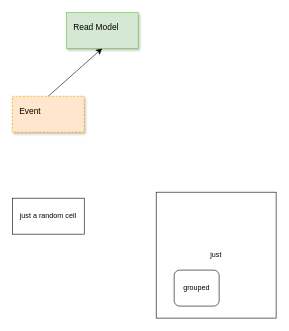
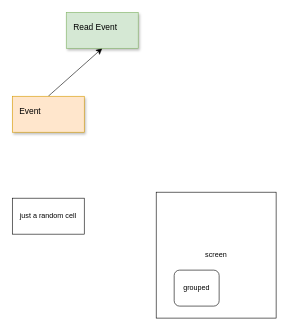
node "Read Model": label "Read Model" -> "Read Event"
node "Event": style dashed -> solid
node "just": label "just" -> "screen"
